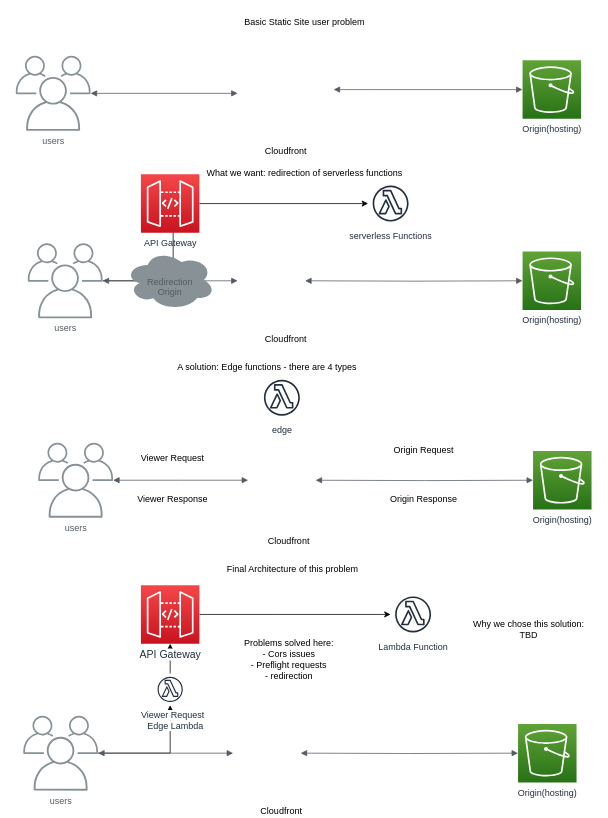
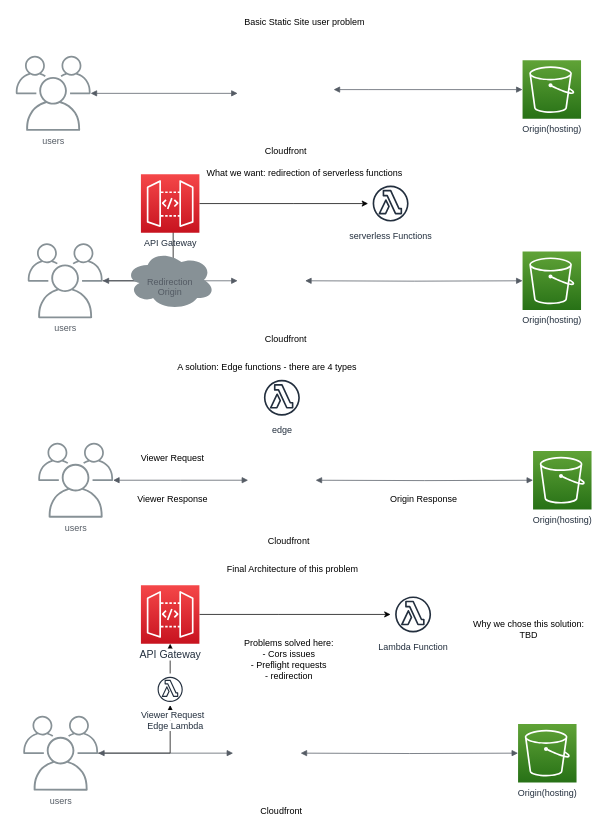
node "Origin Request": removed
